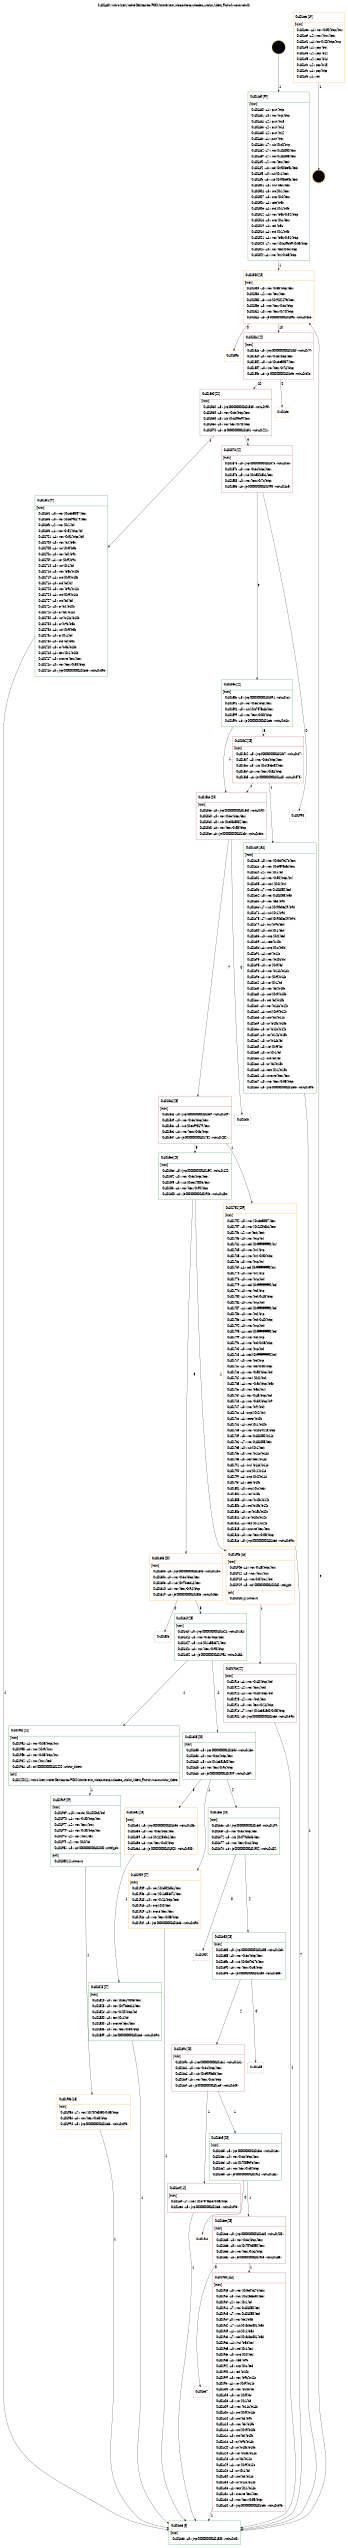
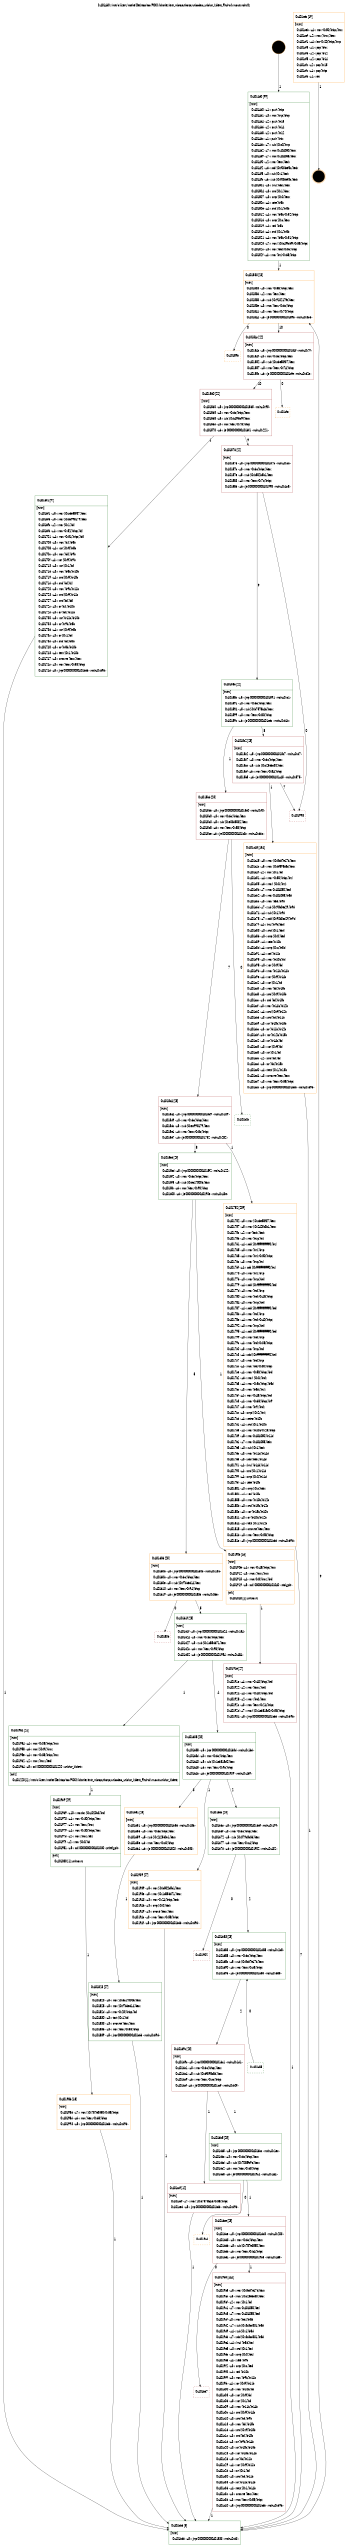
edge "0x4015a2 [25]" -> "0x4015bb [25]": now "0x4015a2 [25]" -> "0x401998"
node "0x401a45 [154]": color darkgreen -> darkorange
edge "0x401683 [25]" -> "0x401b55": reversed
